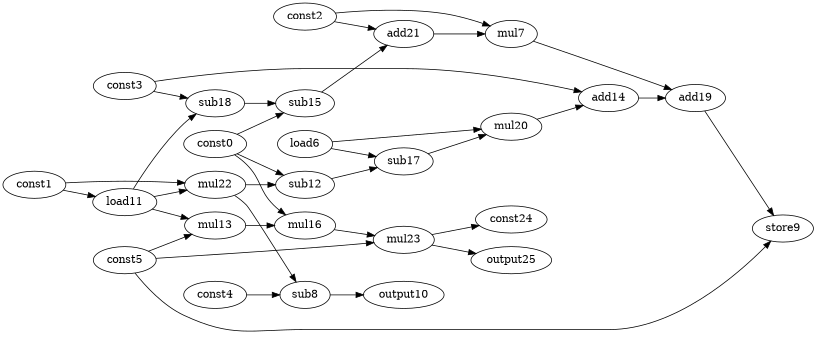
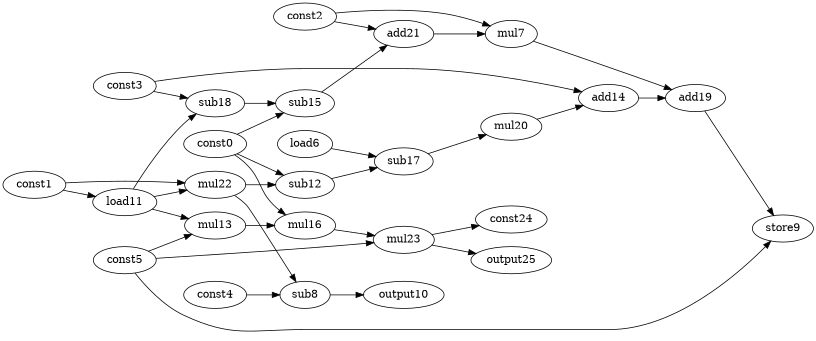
edge "load6" -> "mul20": removed
